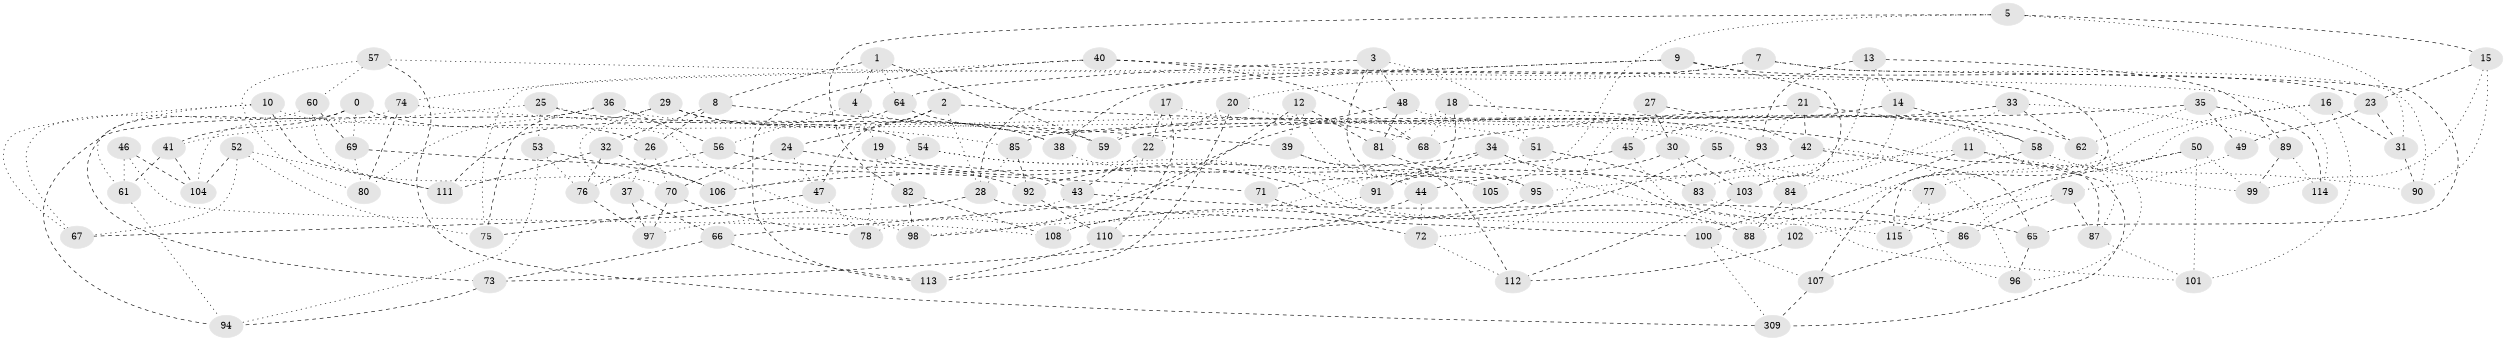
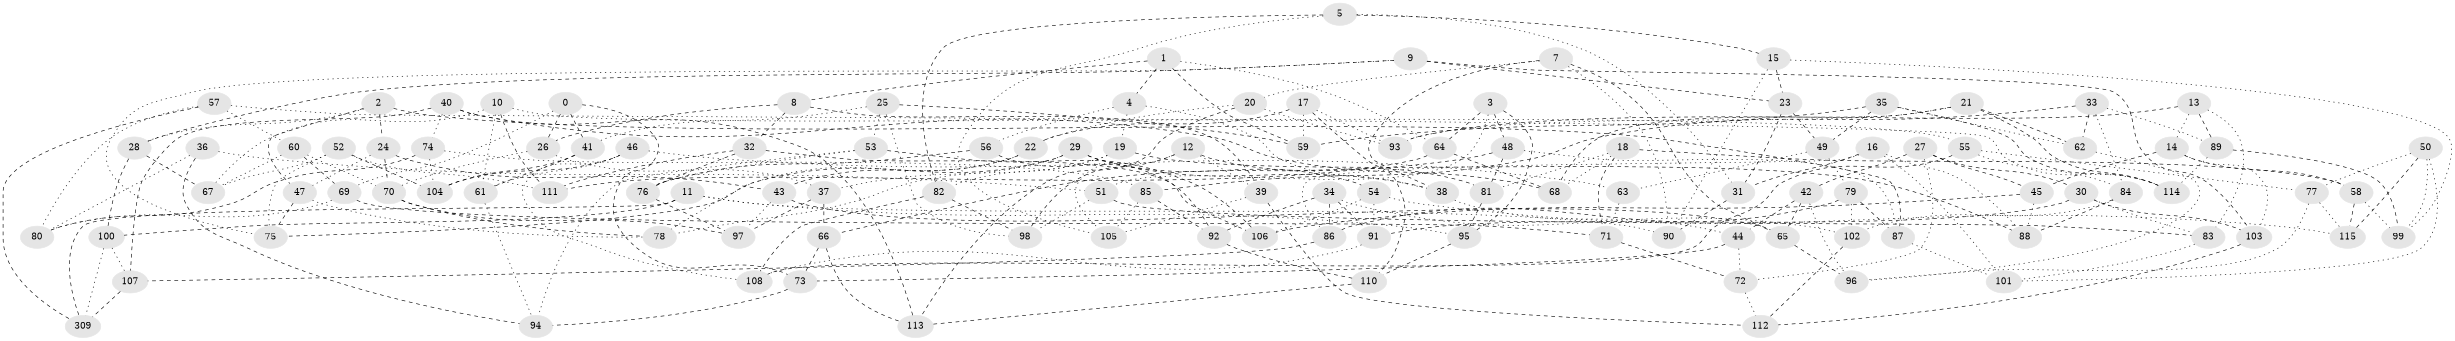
edge "27" -- "45": style dotted -> dashed
edge "21" -- "42": now "21" -- "114"
edge "36" -- "56": removed
edge "85" -- "28": now "85" -- "105"
node "63": added
